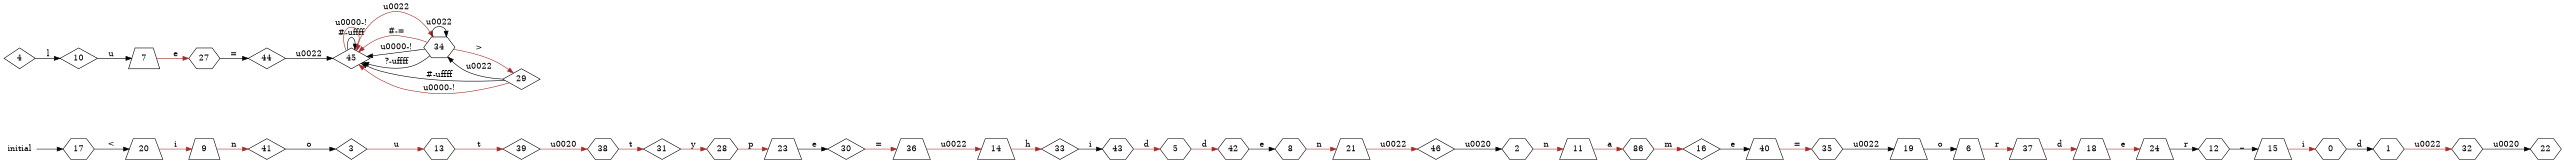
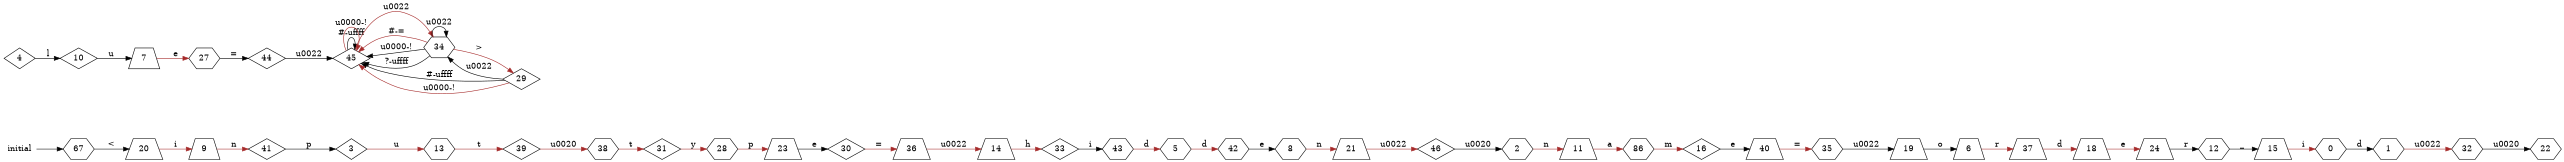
edge "41" -> "3": label "o" -> "p"
node "17": label "17" -> "67"
